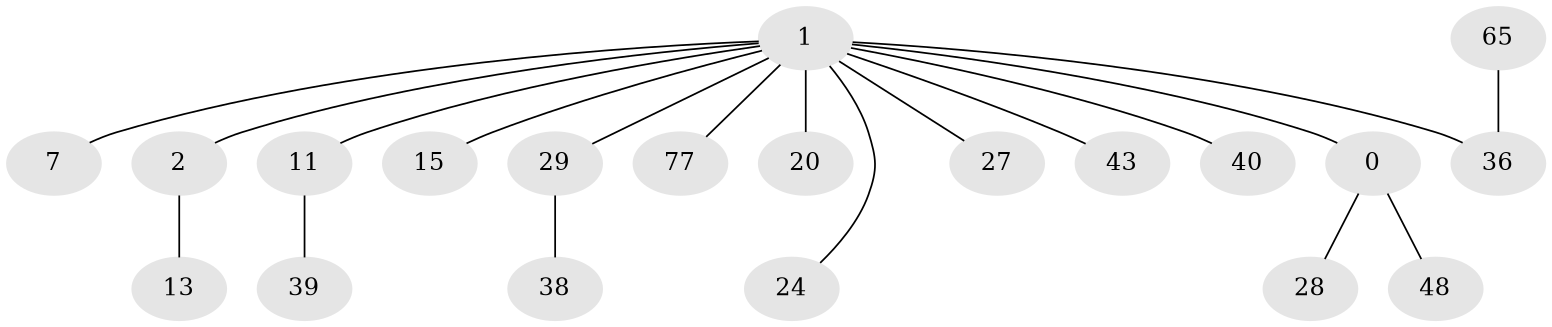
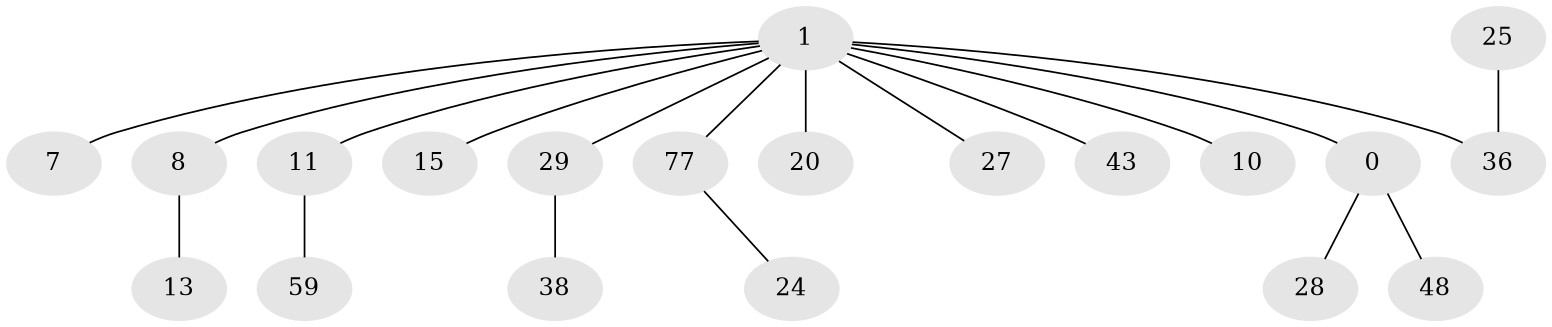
node "65": label "65" -> "25"
node "2": label "2" -> "8"
node "40": label "40" -> "10"
edge "1" -- "24": now "77" -- "24"
node "39": label "39" -> "59"
